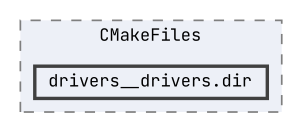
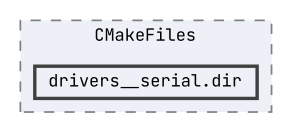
node "drivers__drivers.dir": label "drivers__drivers.dir" -> "drivers__serial.dir"
